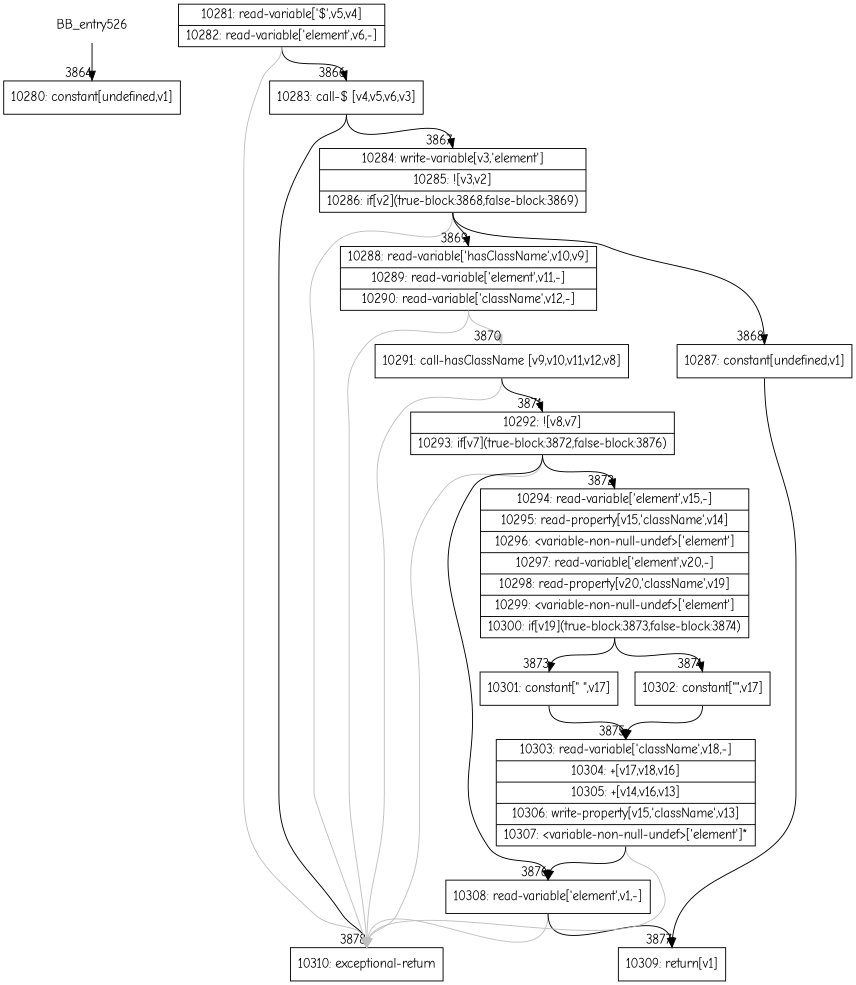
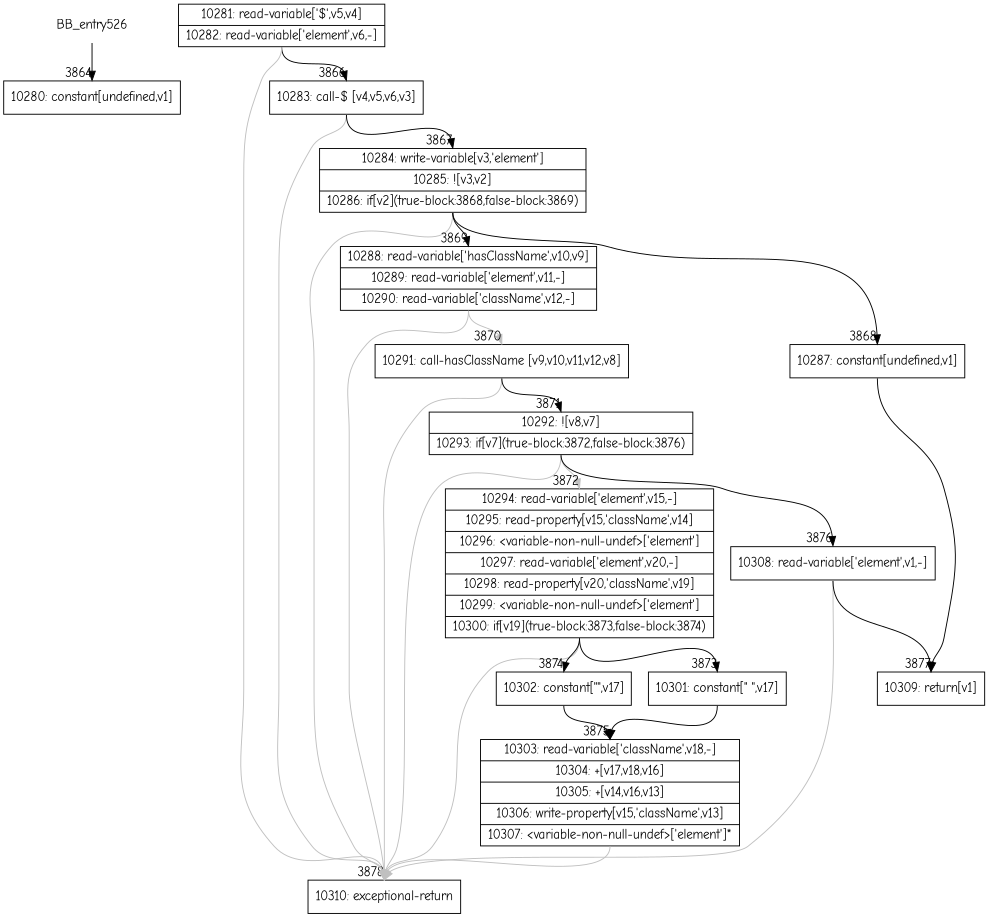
edge "10292: ![v8,v7]" -> "10294: read-variable['element',v15,-]": color black -> gray
edge "10283: call-$ [v4,v5,v6,v3]" -> "10310: exceptional-return": color black -> gray
edge "10294: read-variable['element',v15,-]" -> "10310: exceptional-return": added
edge "10303: read-variable['className',v18,-]" -> "10308: read-variable['element',v1,-]": removed
